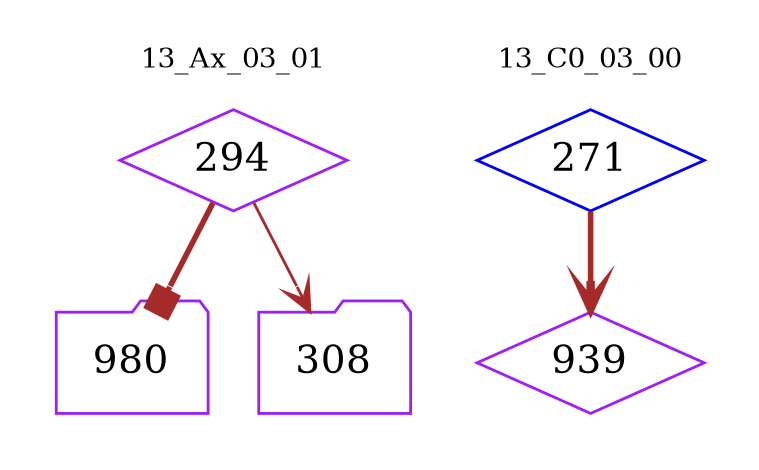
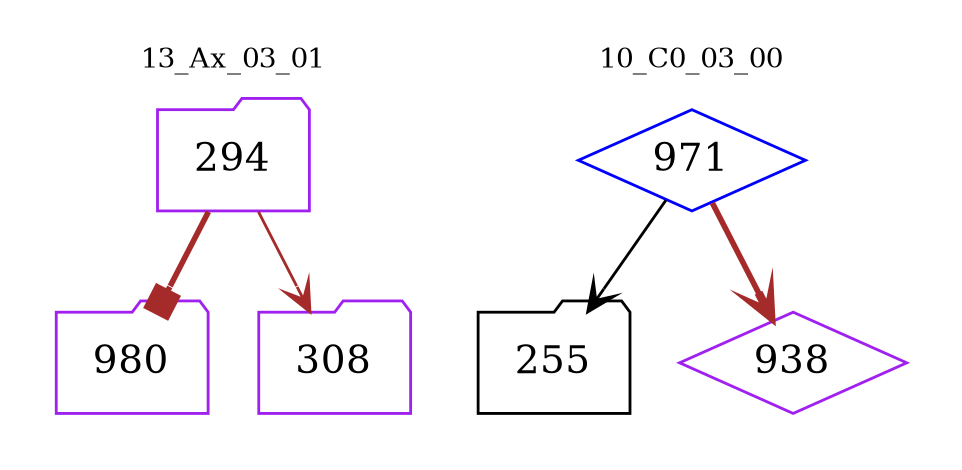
cluster "13_C0_03_00": label "13_C0_03_00" -> "10_C0_03_00"
node "294": shape diamond -> folder
node "271": label "271" -> "971"
node "255": added
node "939": label "939" -> "938"
